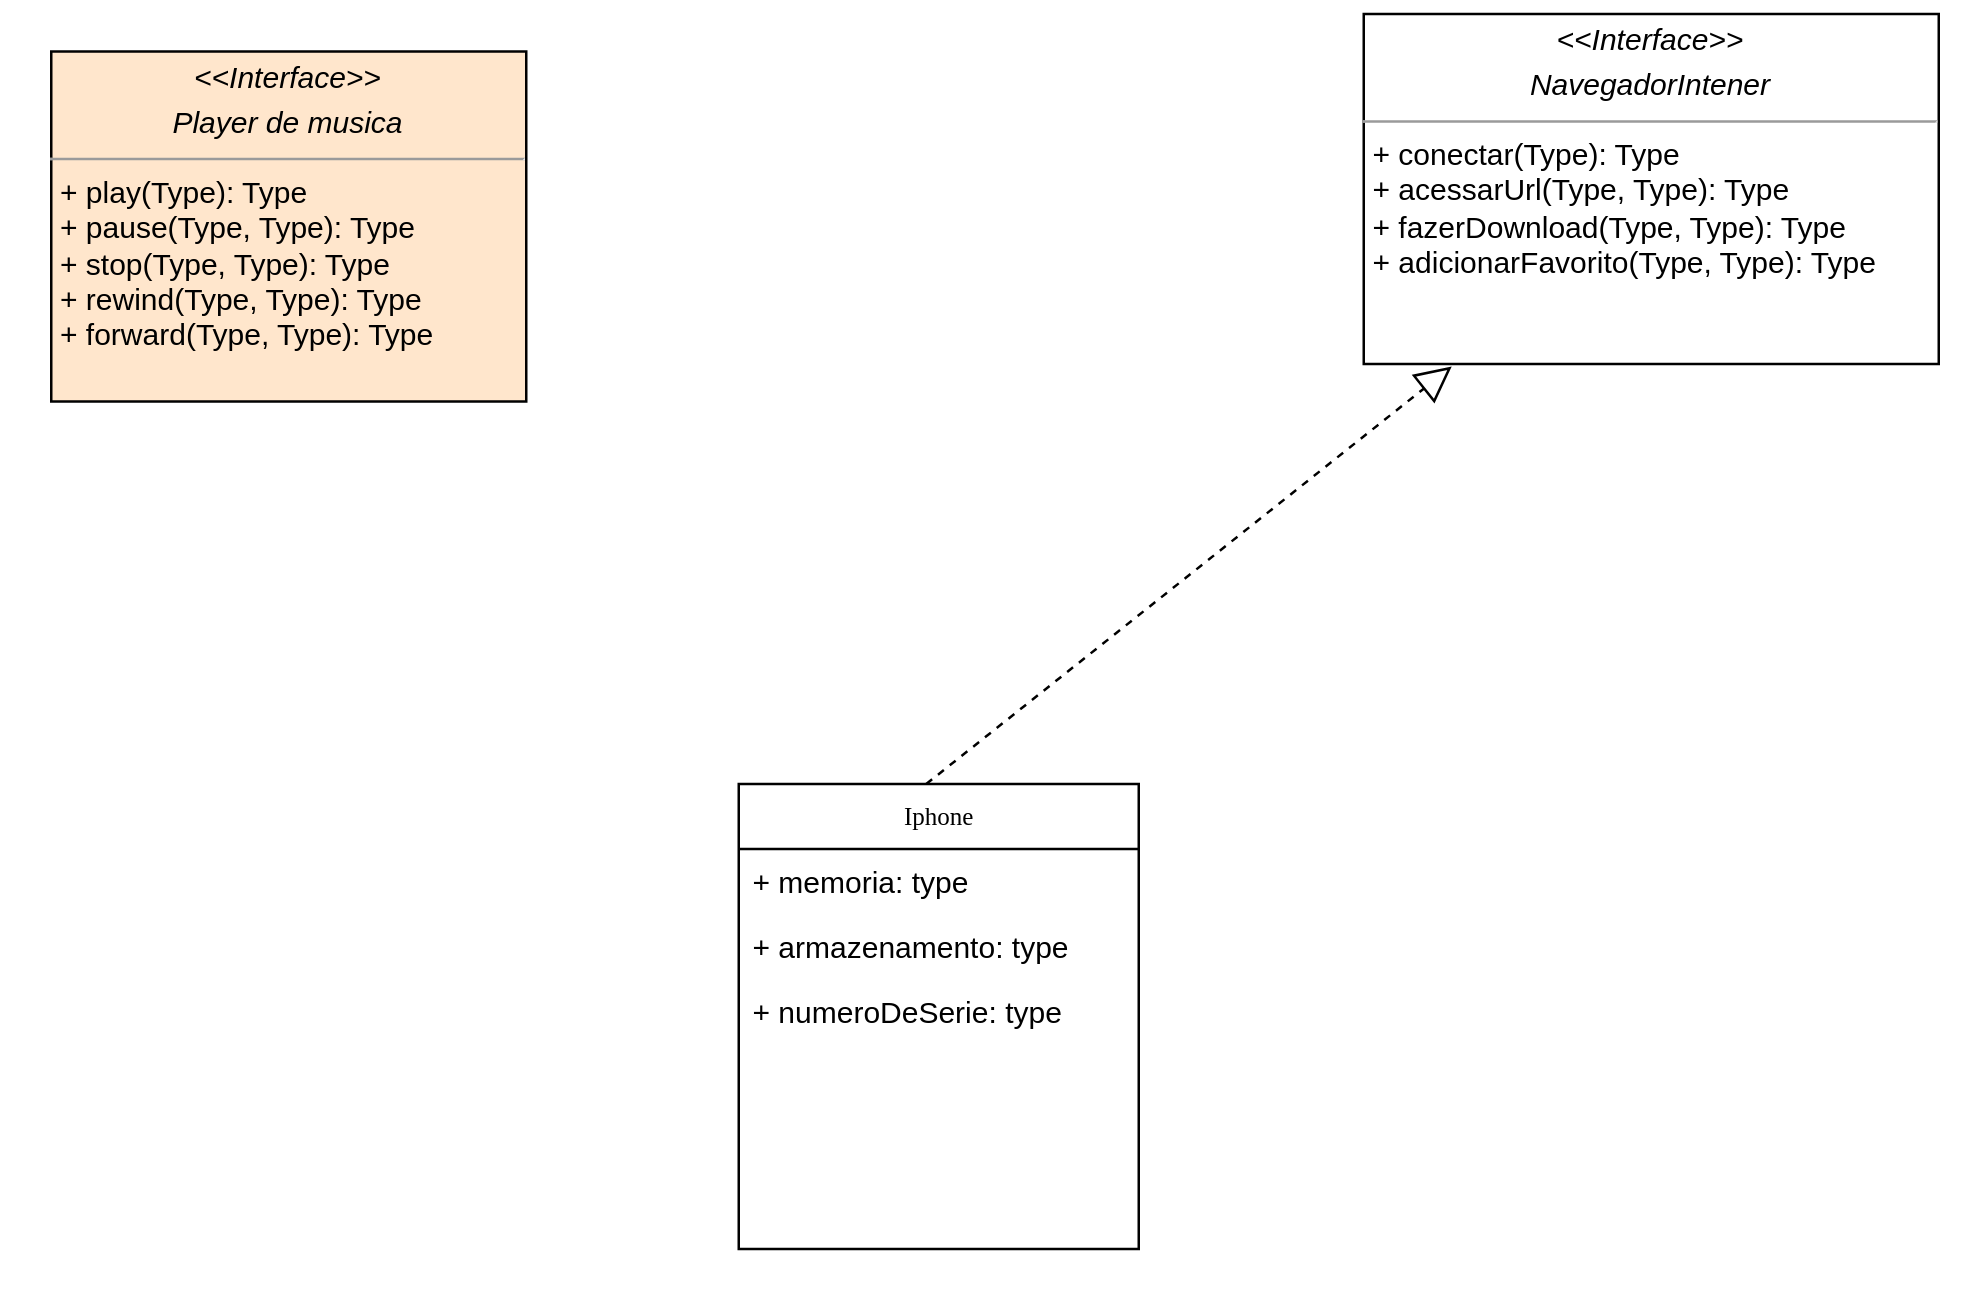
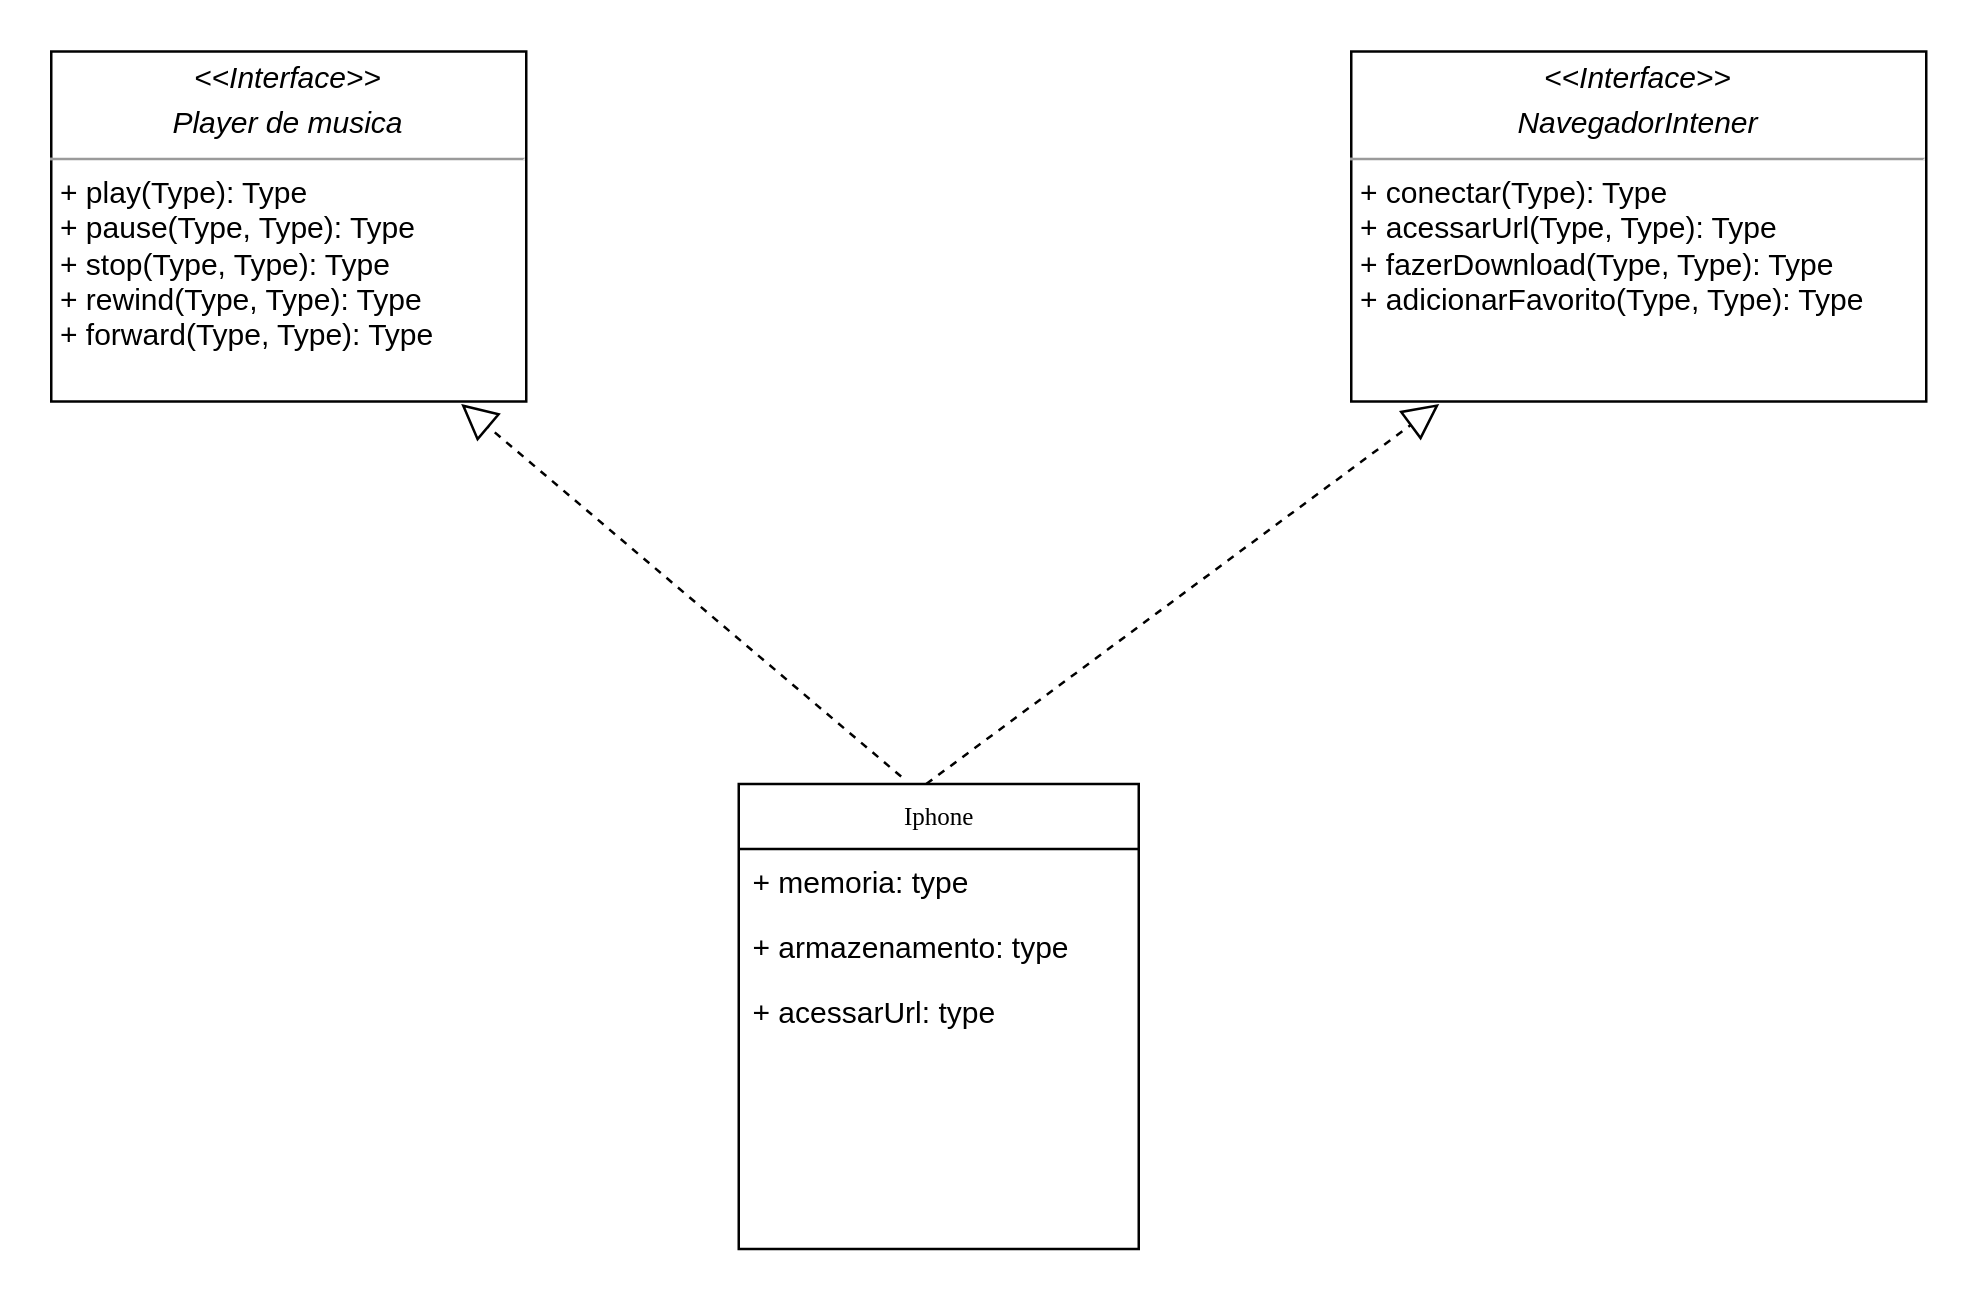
node "<<Interface>> NavegadorIntener + conectar(Type): Type + acessarUrl(Type, Type): Type + fazerDownload(Type, Type): Type + adicionarFavorito(Type, Type): Type": moved (1651, 189) -> (1639, 226)
node "<<Interface>> Player de musica + play(Type): Type + pause(Type, Type): Type + stop(Type, Type): Type + rewind(Type, Type): Type + forward(Type, Type): Type": fillcolor #ffe6cc -> #ffffff
edge "Iphone" -> "<<Interface>> Player de musica + play(Type): Type + pause(Type, Type): Type + stop(Type, Type): Type + rewind(Type, Type): Type + forward(Type, Type): Type": added
node "+ numeroDeSerie: type": label "+ numeroDeSerie: type" -> "+ acessarUrl: type"
